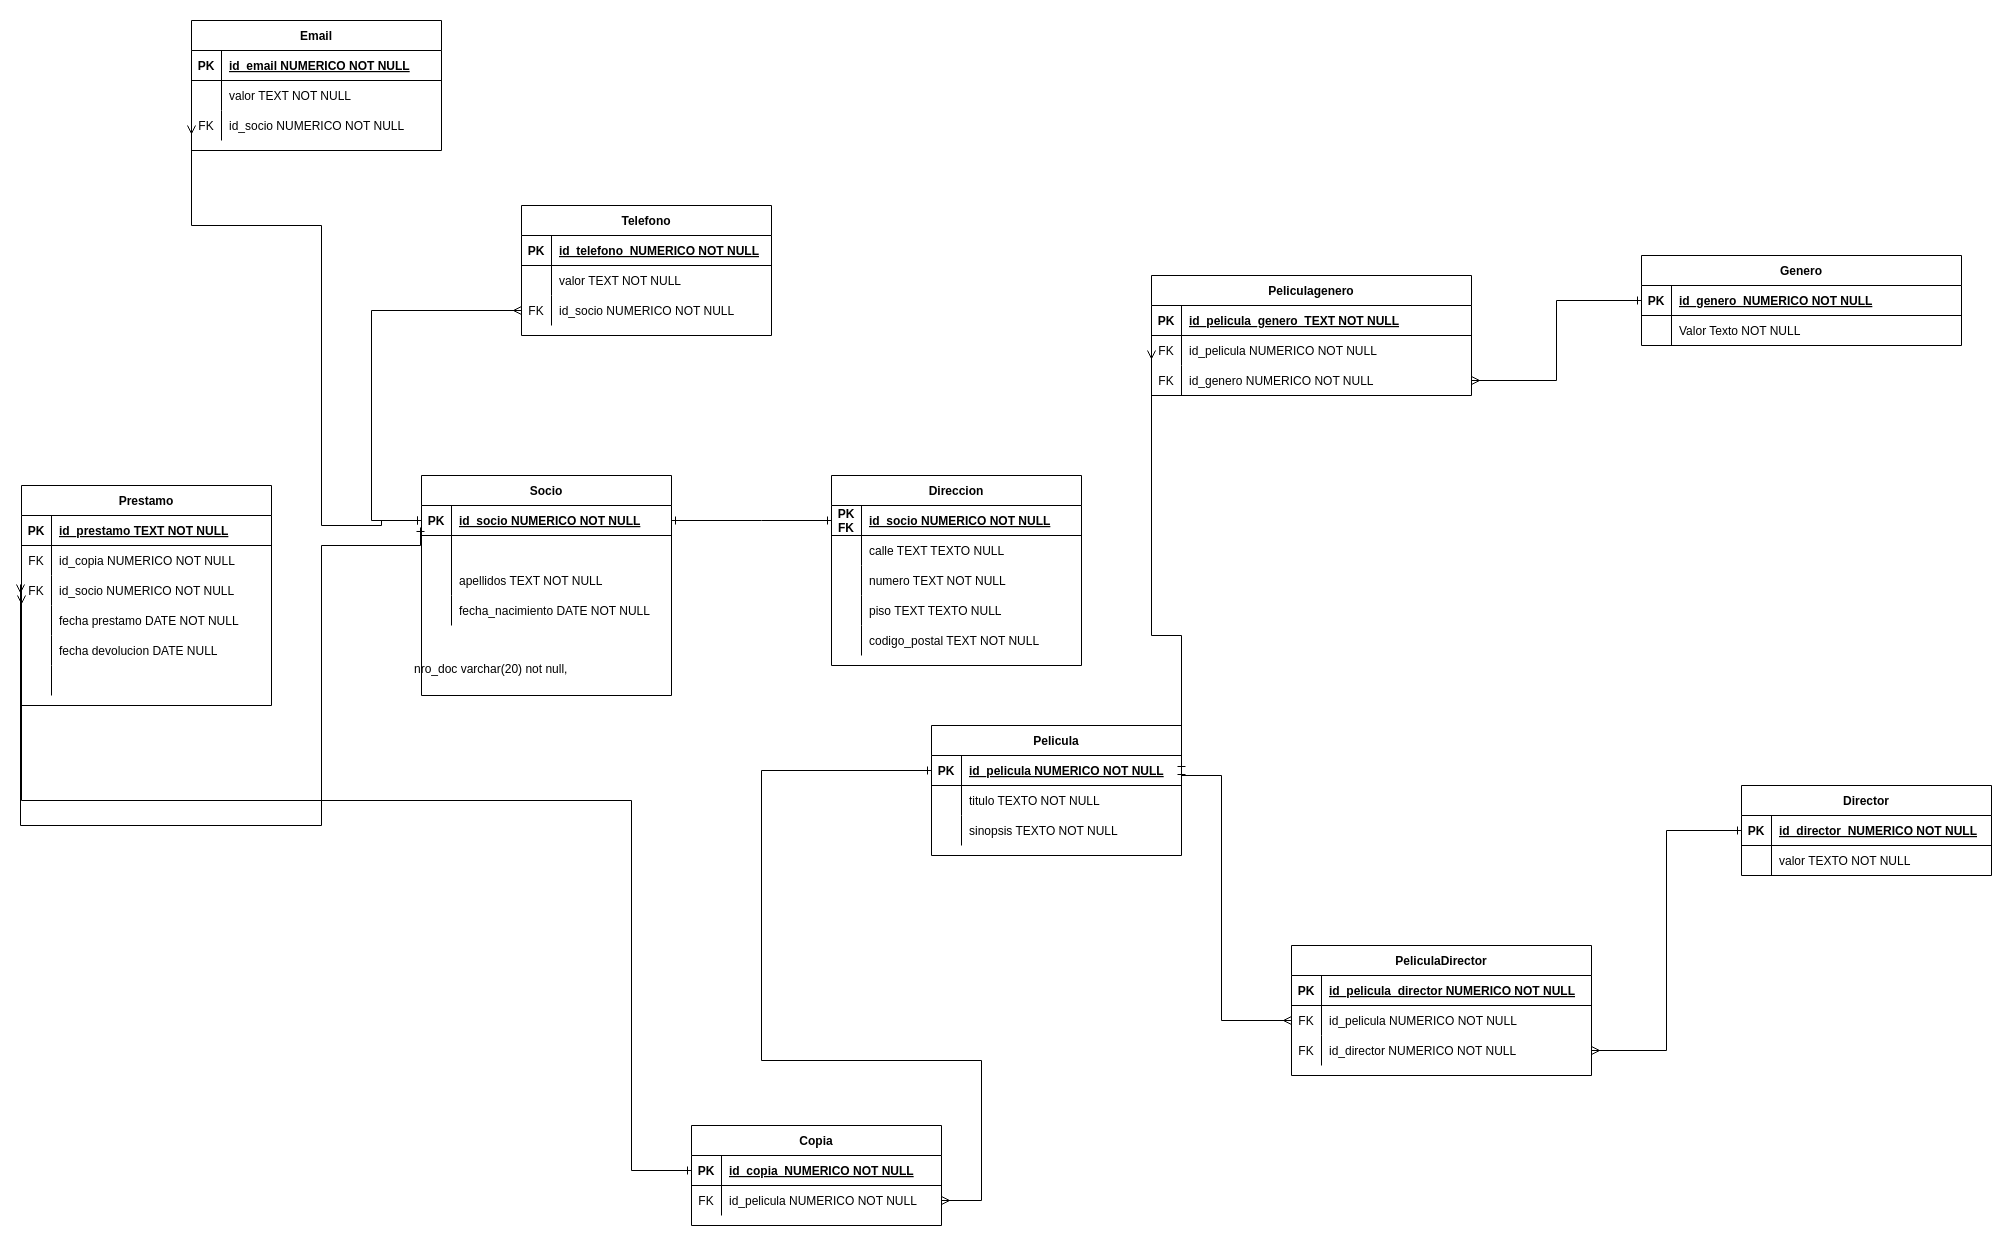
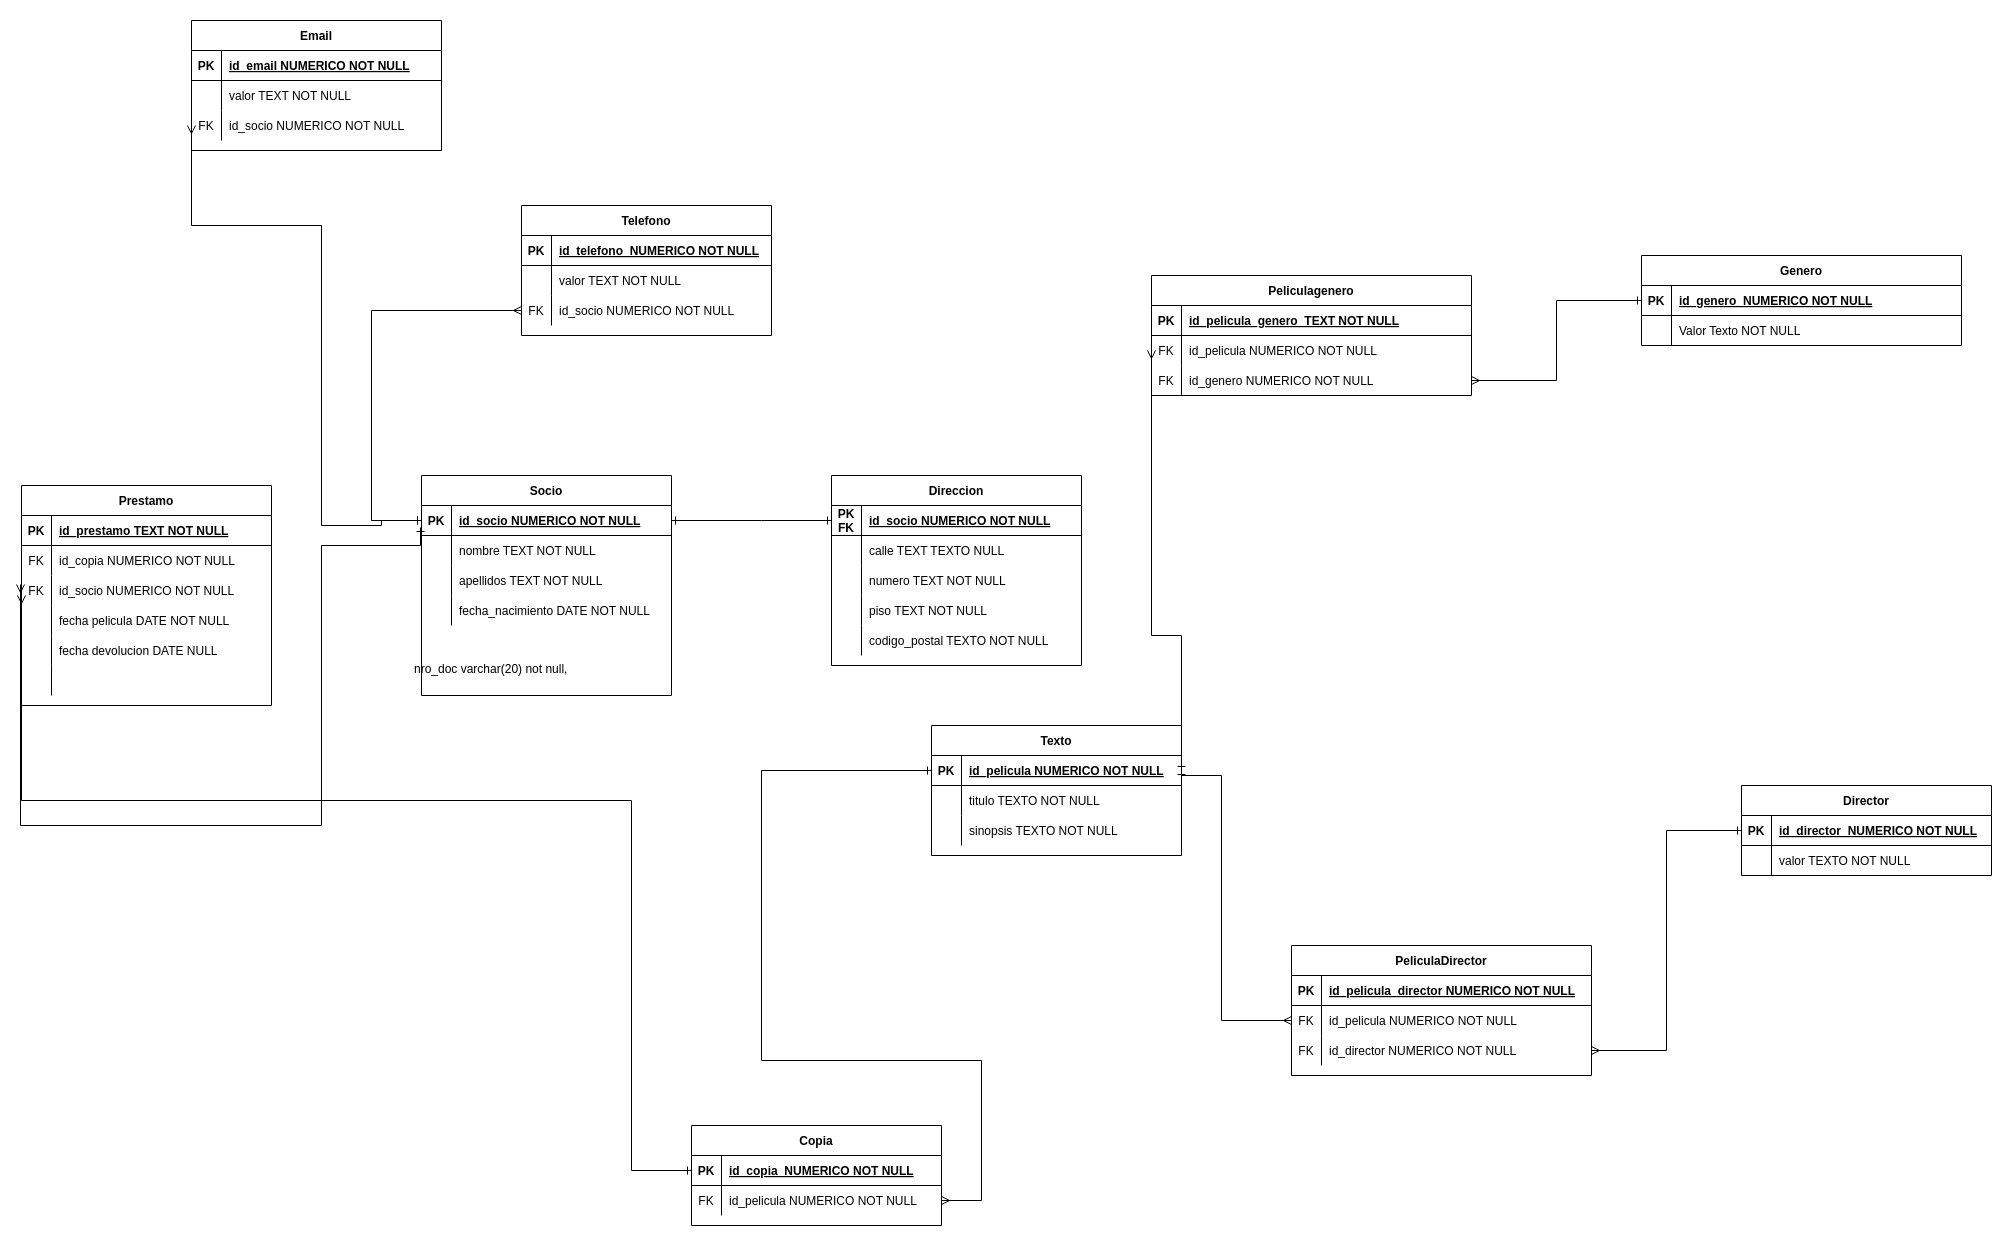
node "nombre TEXT NOT NULL": added
node "piso TEXT TEXTO NULL": label "piso TEXT TEXTO NULL" -> "piso TEXT NOT NULL"
node "fecha prestamo DATE NOT NULL": label "fecha prestamo DATE NOT NULL" -> "fecha pelicula DATE NOT NULL"
node "codigo_postal TEXT NOT NULL": label "codigo_postal TEXT NOT NULL" -> "codigo_postal TEXTO NOT NULL"
node "Pelicula": label "Pelicula" -> "Texto"
